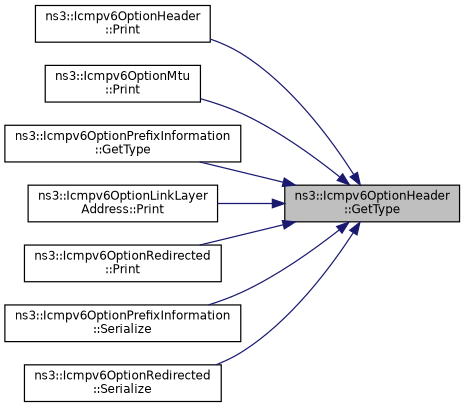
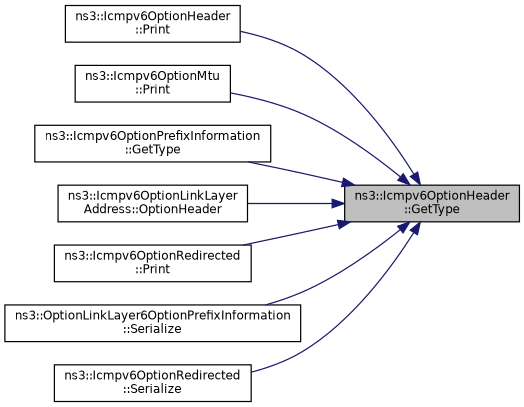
node "ns3::Icmpv6OptionLinkLayer Address::Print": label "ns3::Icmpv6OptionLinkLayer Address::Print" -> "ns3::Icmpv6OptionLinkLayer Address::OptionHeader"
node "ns3::Icmpv6OptionPrefixInformation ::Serialize": label "ns3::Icmpv6OptionPrefixInformation ::Serialize" -> "ns3::OptionLinkLayer6OptionPrefixInformation ::Serialize"
